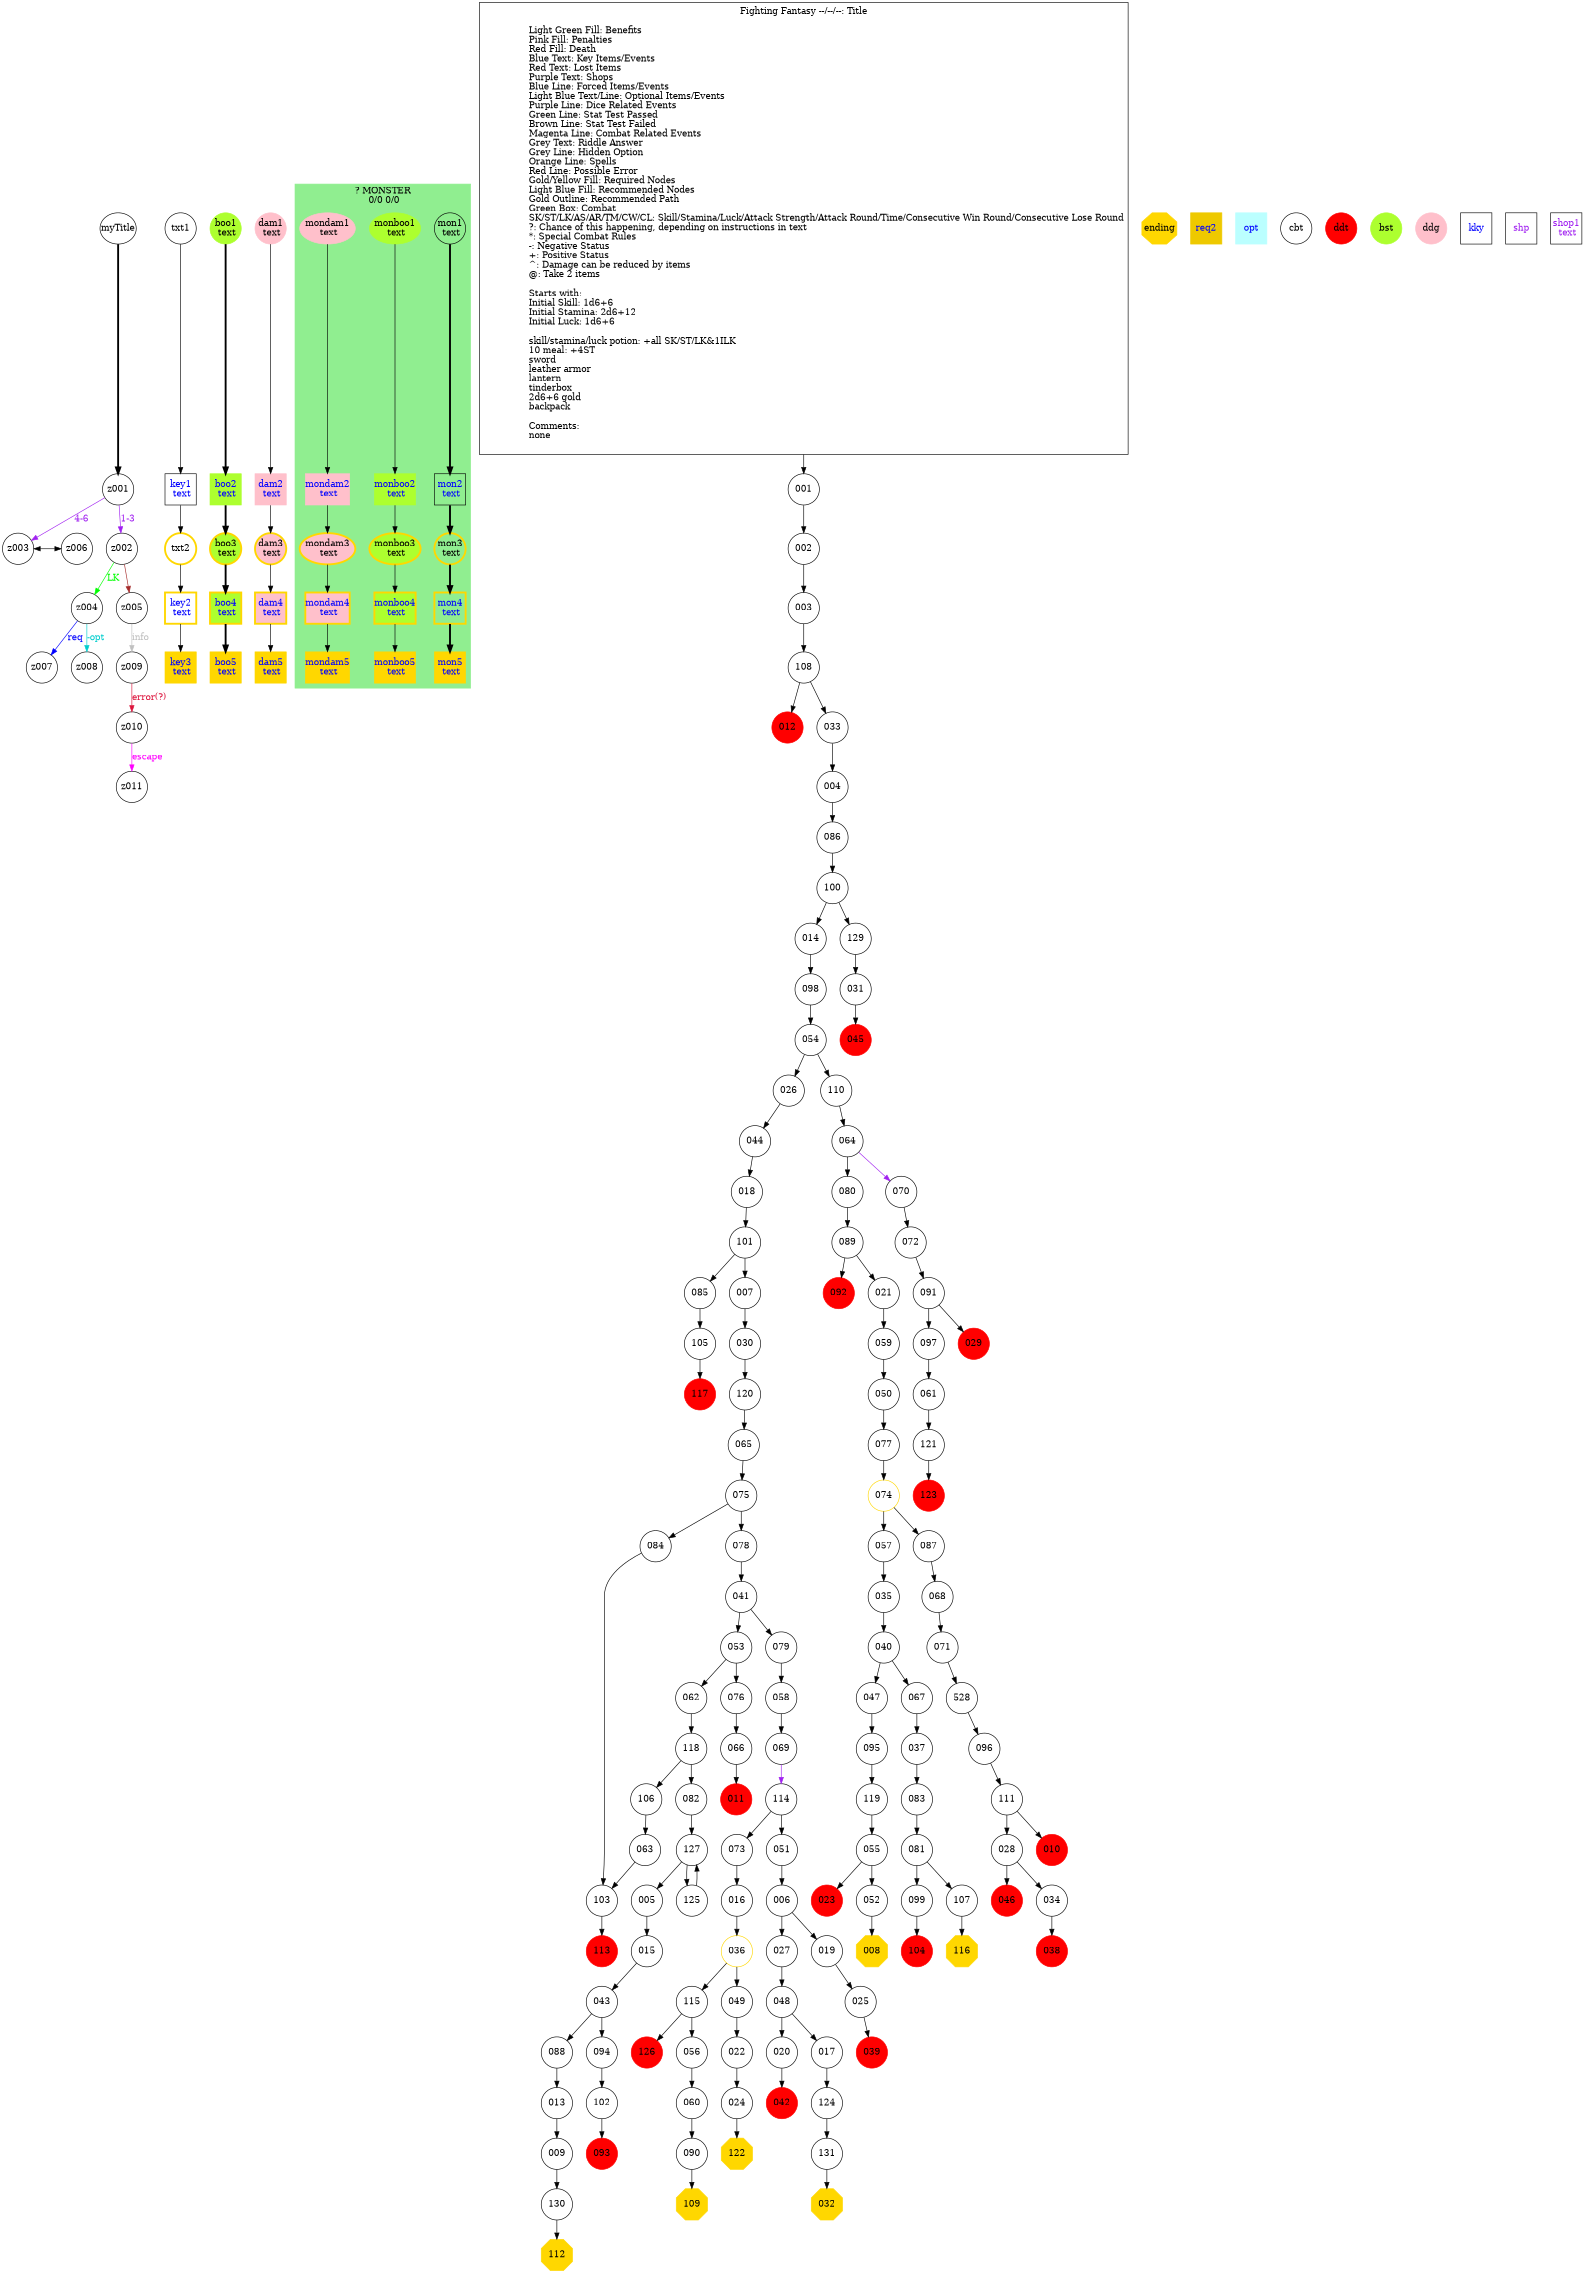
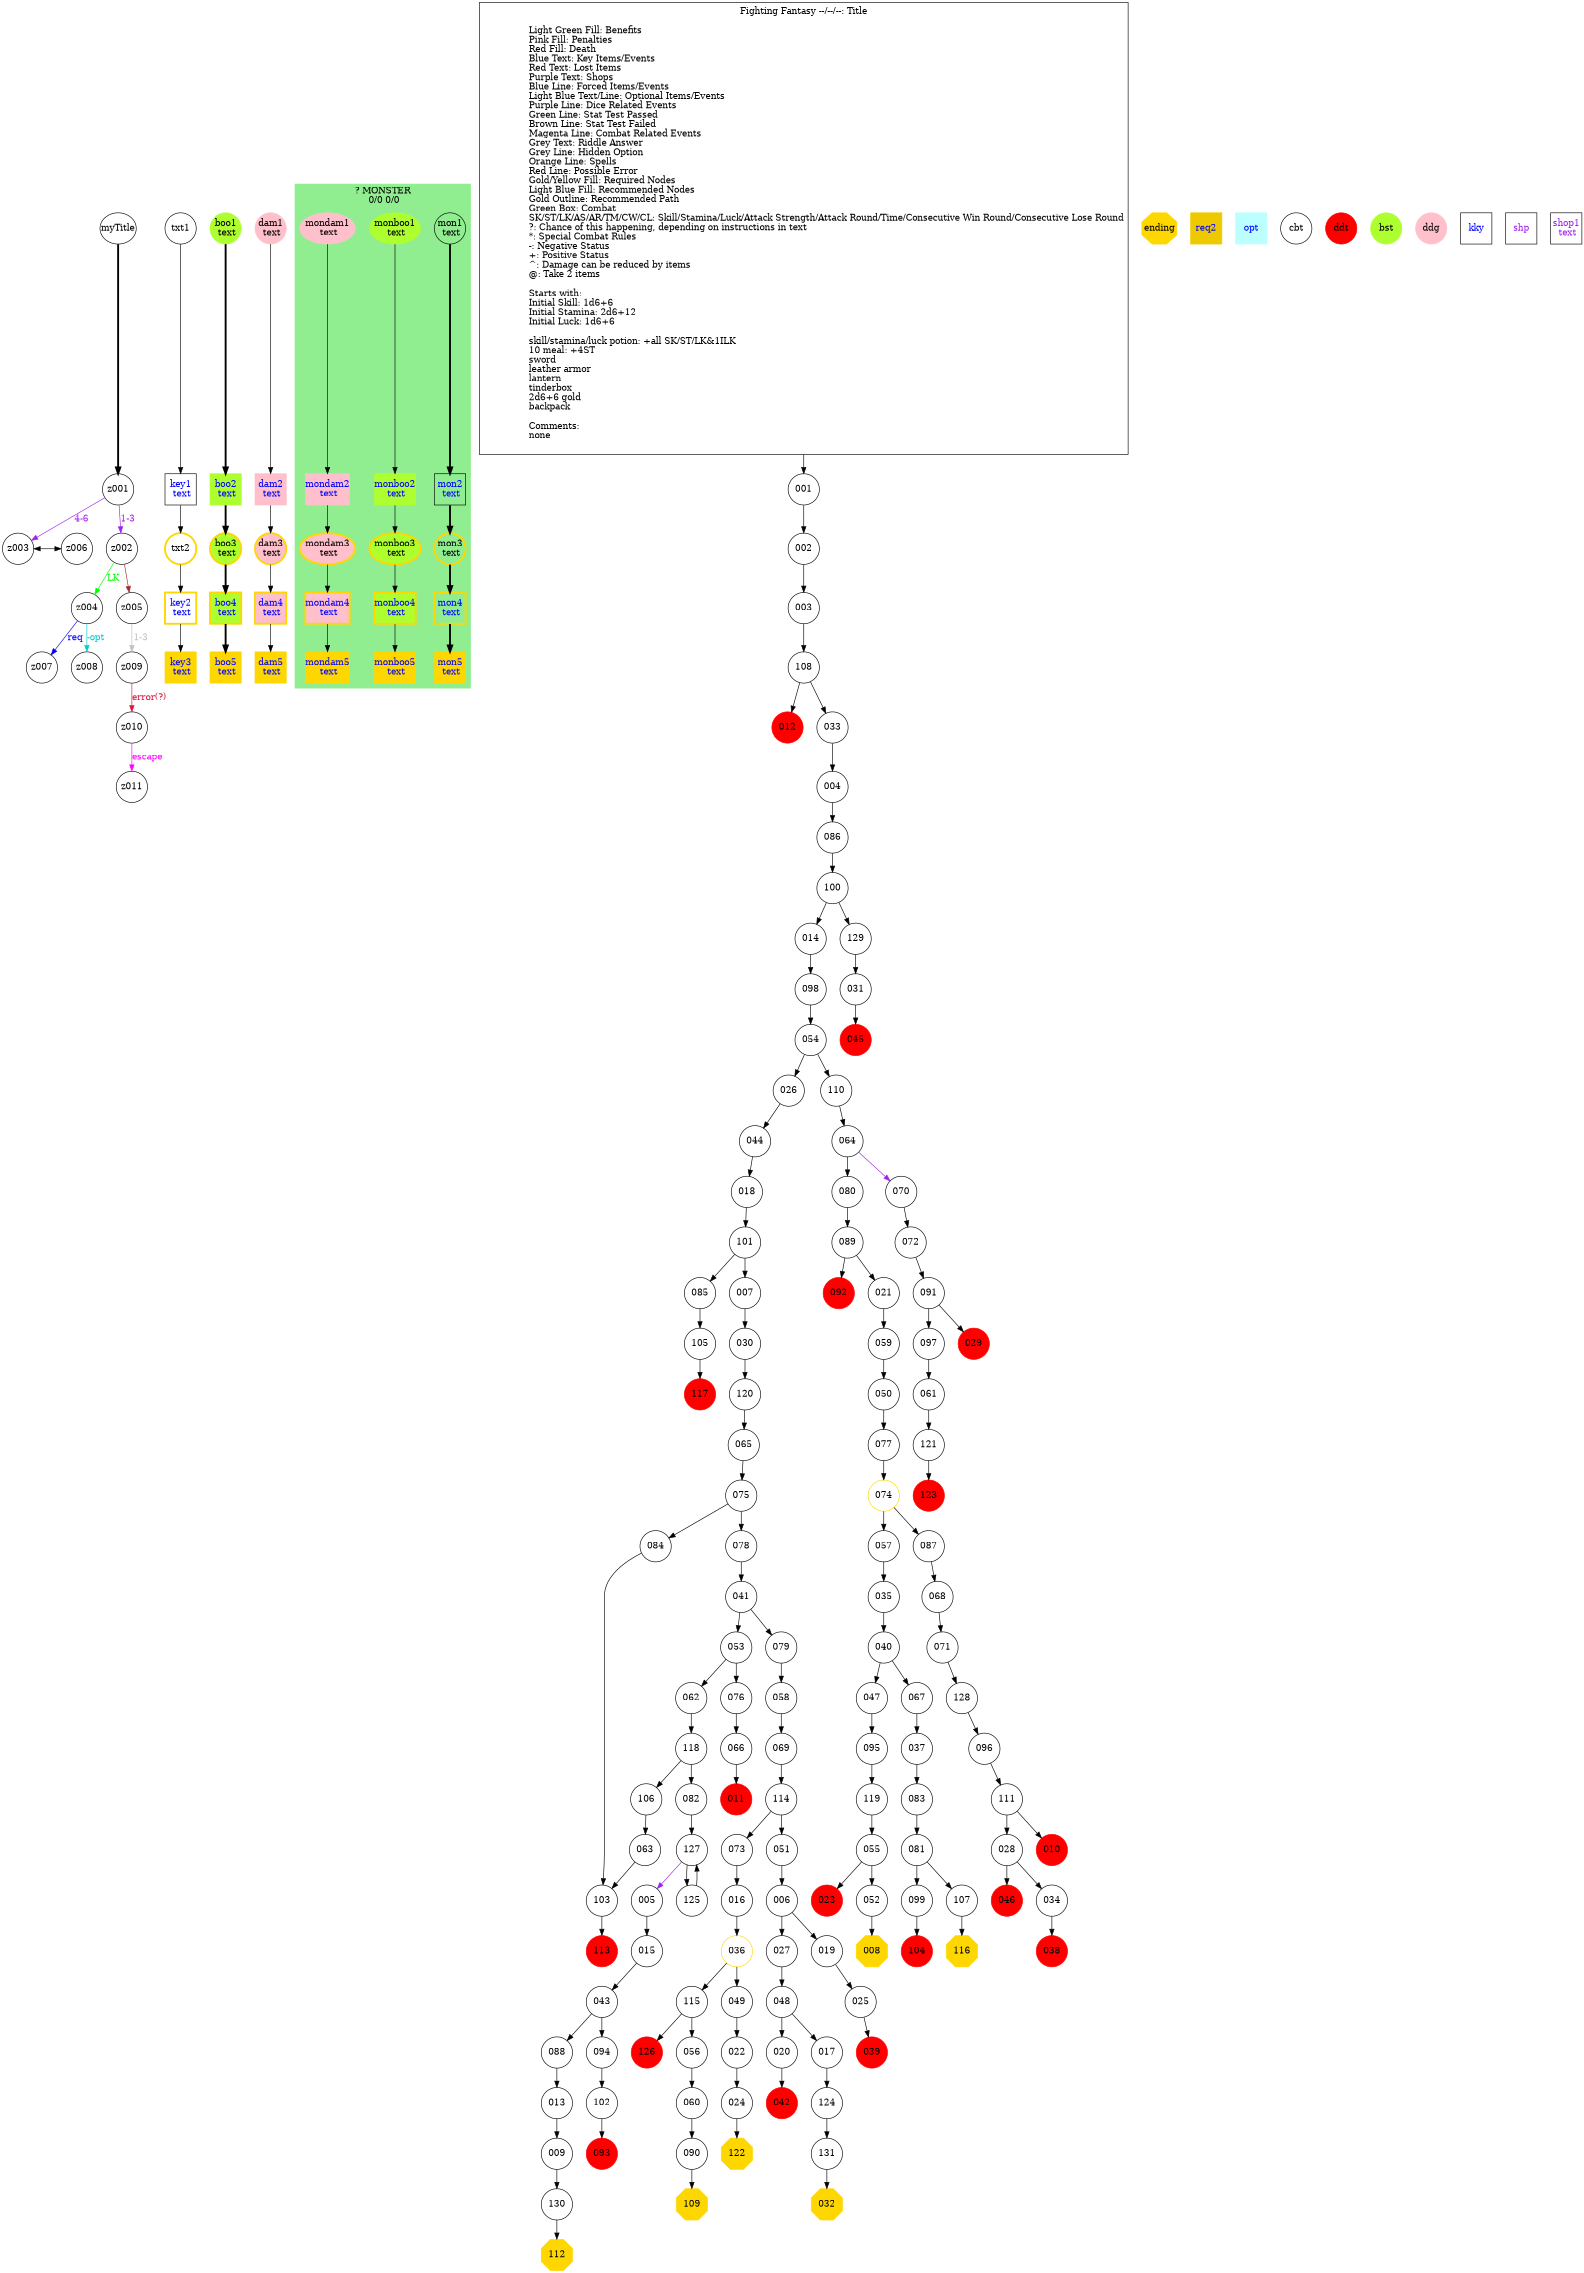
edge "z005" -> "z009": label "info" -> "1-3"
node "528": label "528" -> "128"
edge "069" -> "114": color purple -> black
edge "127" -> "005": color black -> purple
